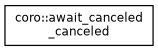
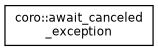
node "coro::await_canceled _canceled": label "coro::await_canceled _canceled" -> "coro::await_canceled _exception"
